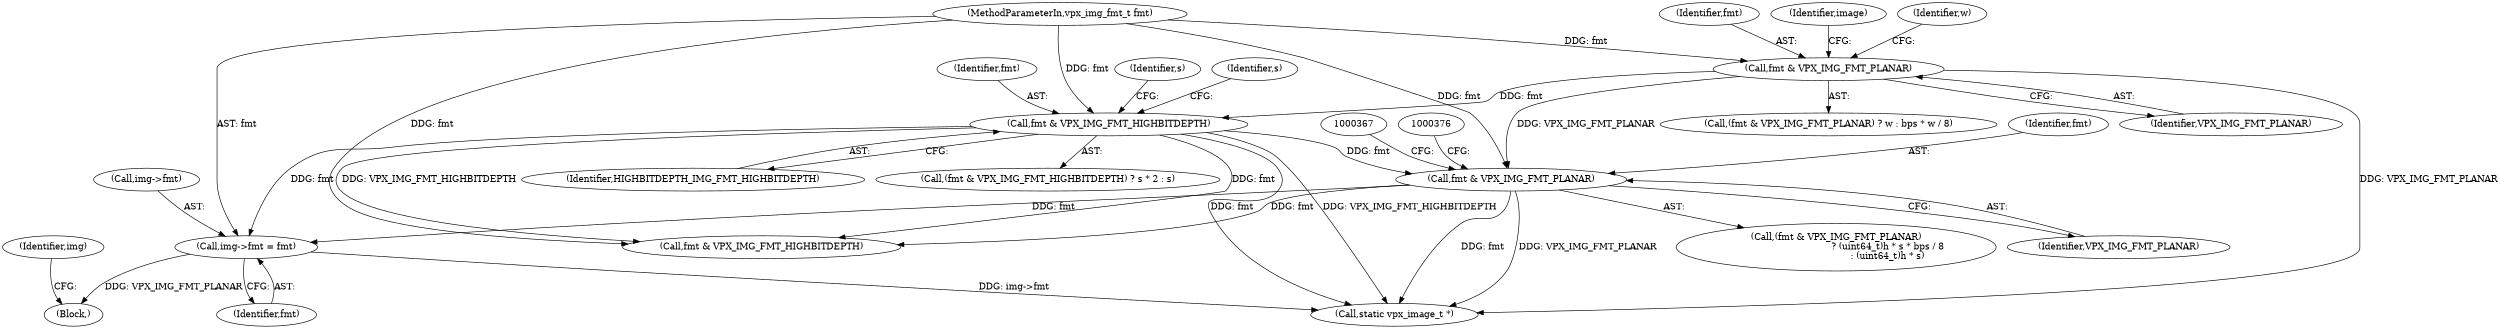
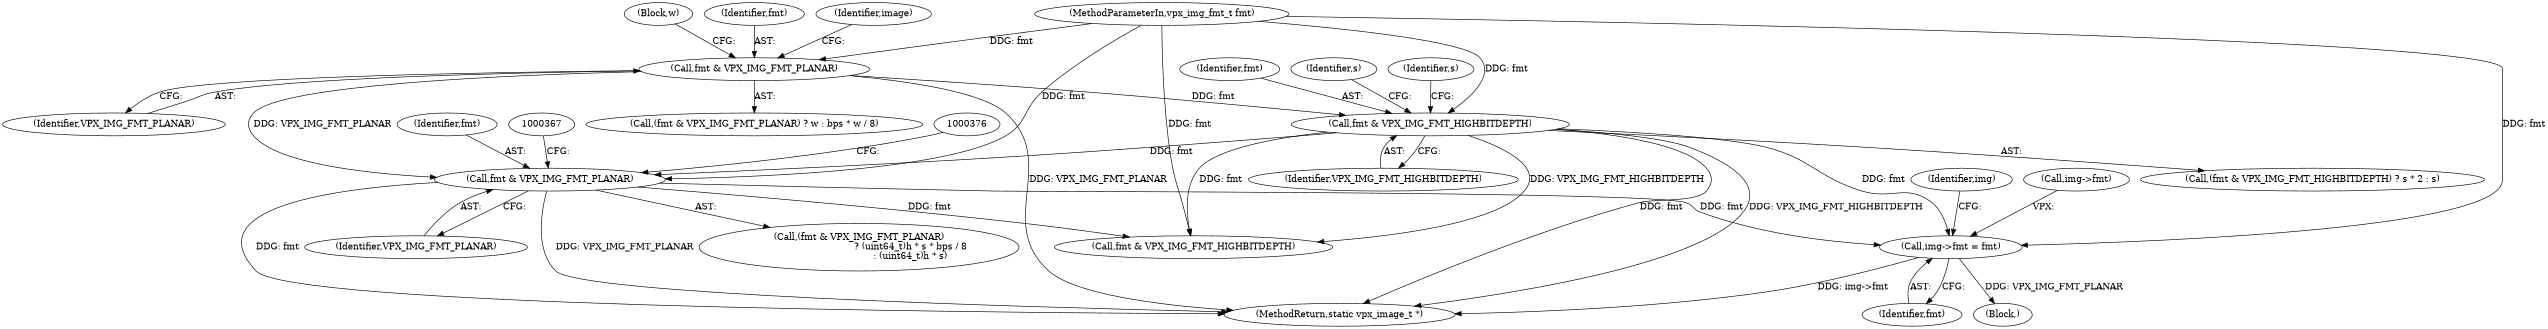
node "(Identifier,w)": label "(Identifier,w)" -> "(Block,w)"
edge "(MethodParameterIn,vpx_img_fmt_t fmt)" -> "(Call,img->fmt = fmt)": label "AST: fmt" -> "DDG: fmt"
node "(Identifier,HIGHBITDEPTH_IMG_FMT_HIGHBITDEPTH)": label "(Identifier,HIGHBITDEPTH_IMG_FMT_HIGHBITDEPTH)" -> "(Identifier,VPX_IMG_FMT_HIGHBITDEPTH)"
edge "(Call,img->fmt)" -> "(Call,img->fmt = fmt)": label "AST: " -> "VPX: "
edge "(Identifier,img)" -> "(Block,)": now "(Identifier,img)" -> "(Call,img->fmt = fmt)"
node "(Call,static vpx_image_t *)": label "(Call,static vpx_image_t *)" -> "(MethodReturn,static vpx_image_t *)"
